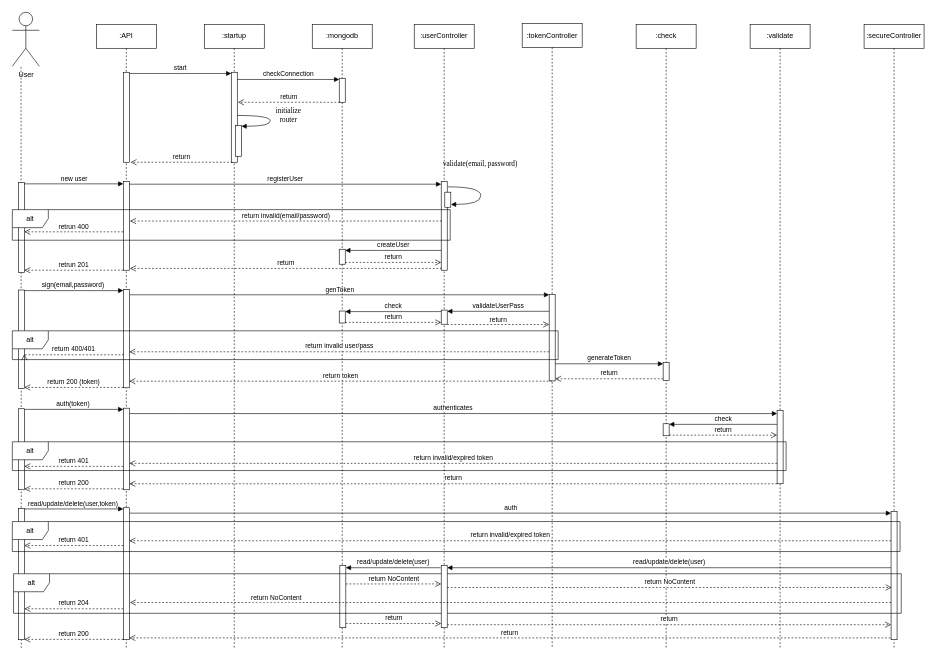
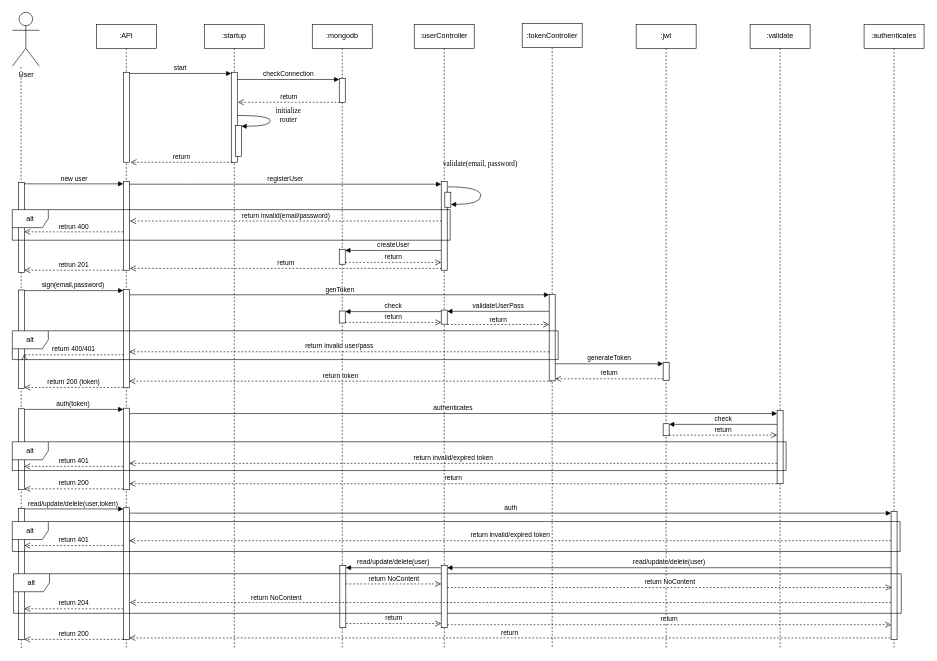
node ":check": label ":check" -> ":jwt"
node ":secureController": label ":secureController" -> ":authenticates"
